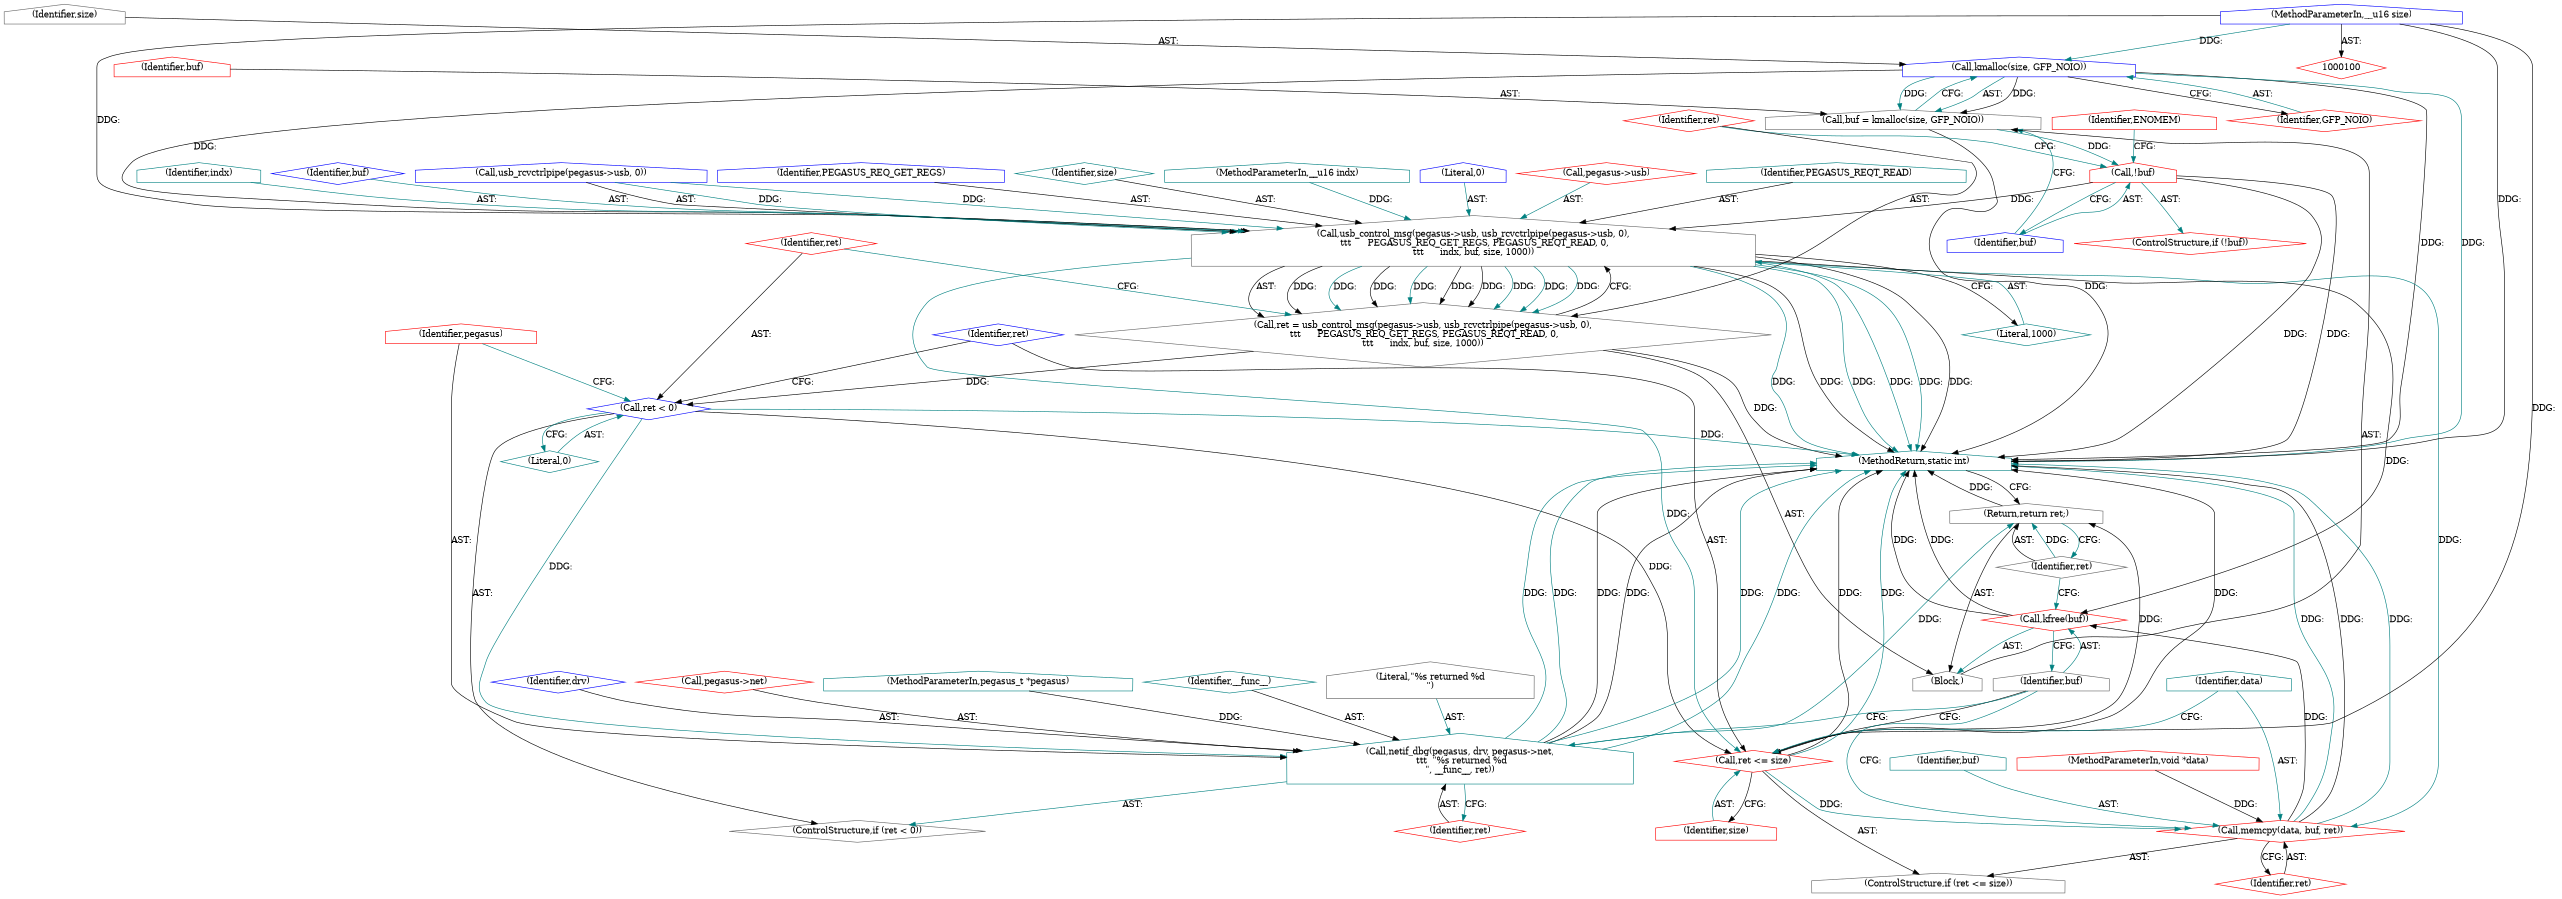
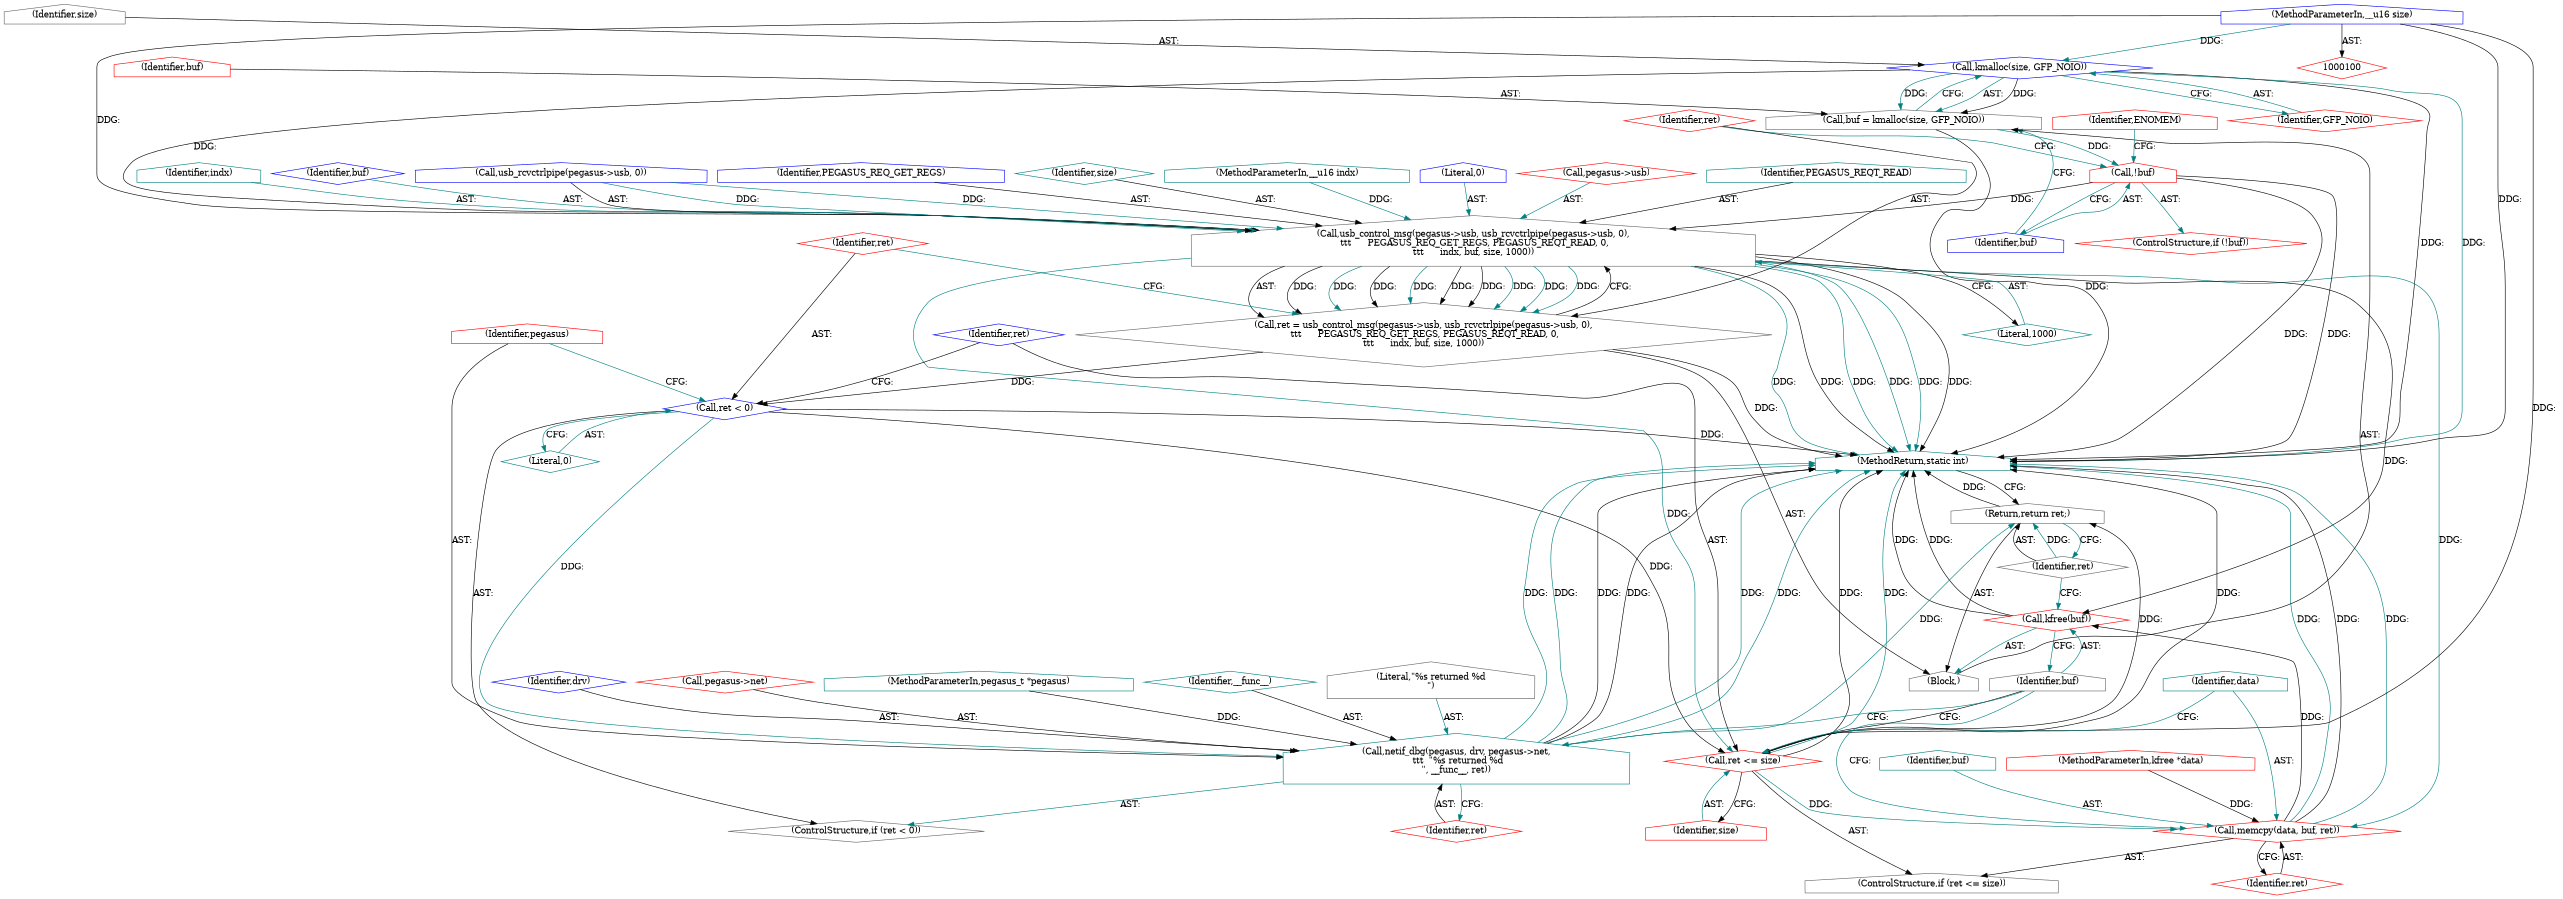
node "(Call,kmalloc(size, GFP_NOIO))": shape house -> diamond
edge "(Call,kmalloc(size, GFP_NOIO))" -> "(Identifier,GFP_NOIO)": color black -> teal
edge "(Call,ret < 0)" -> "(MethodReturn,static int)": color teal -> black
node "(MethodParameterIn,void *data)": label "(MethodParameterIn,void *data)" -> "(MethodParameterIn,kfree *data)"
